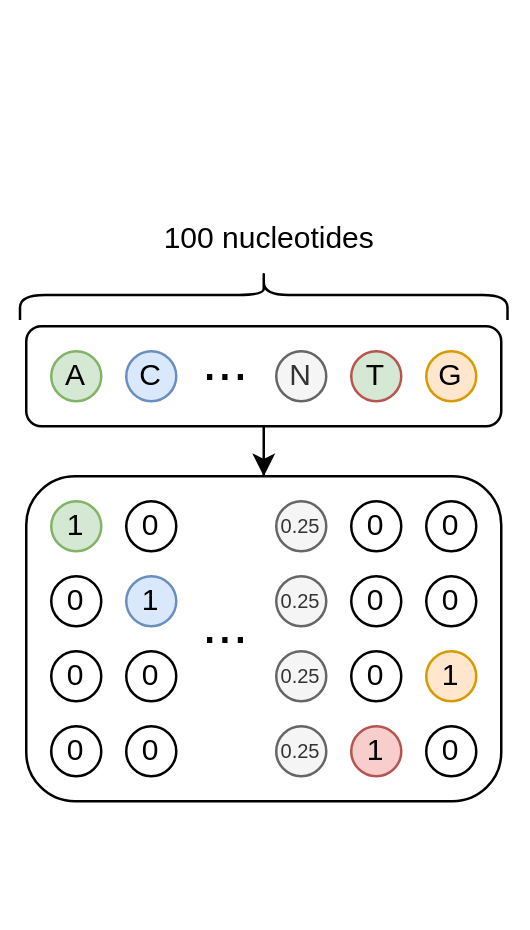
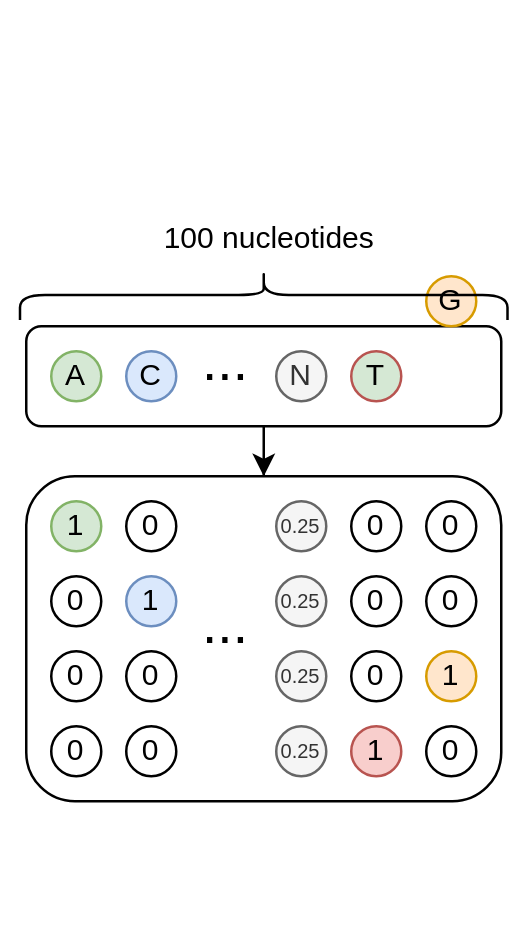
node "G": moved (451, 376) -> (451, 301)
